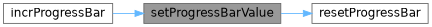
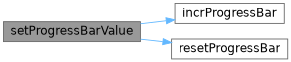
edge "incrProgressBar" -> "setProgressBarValue": reversed
